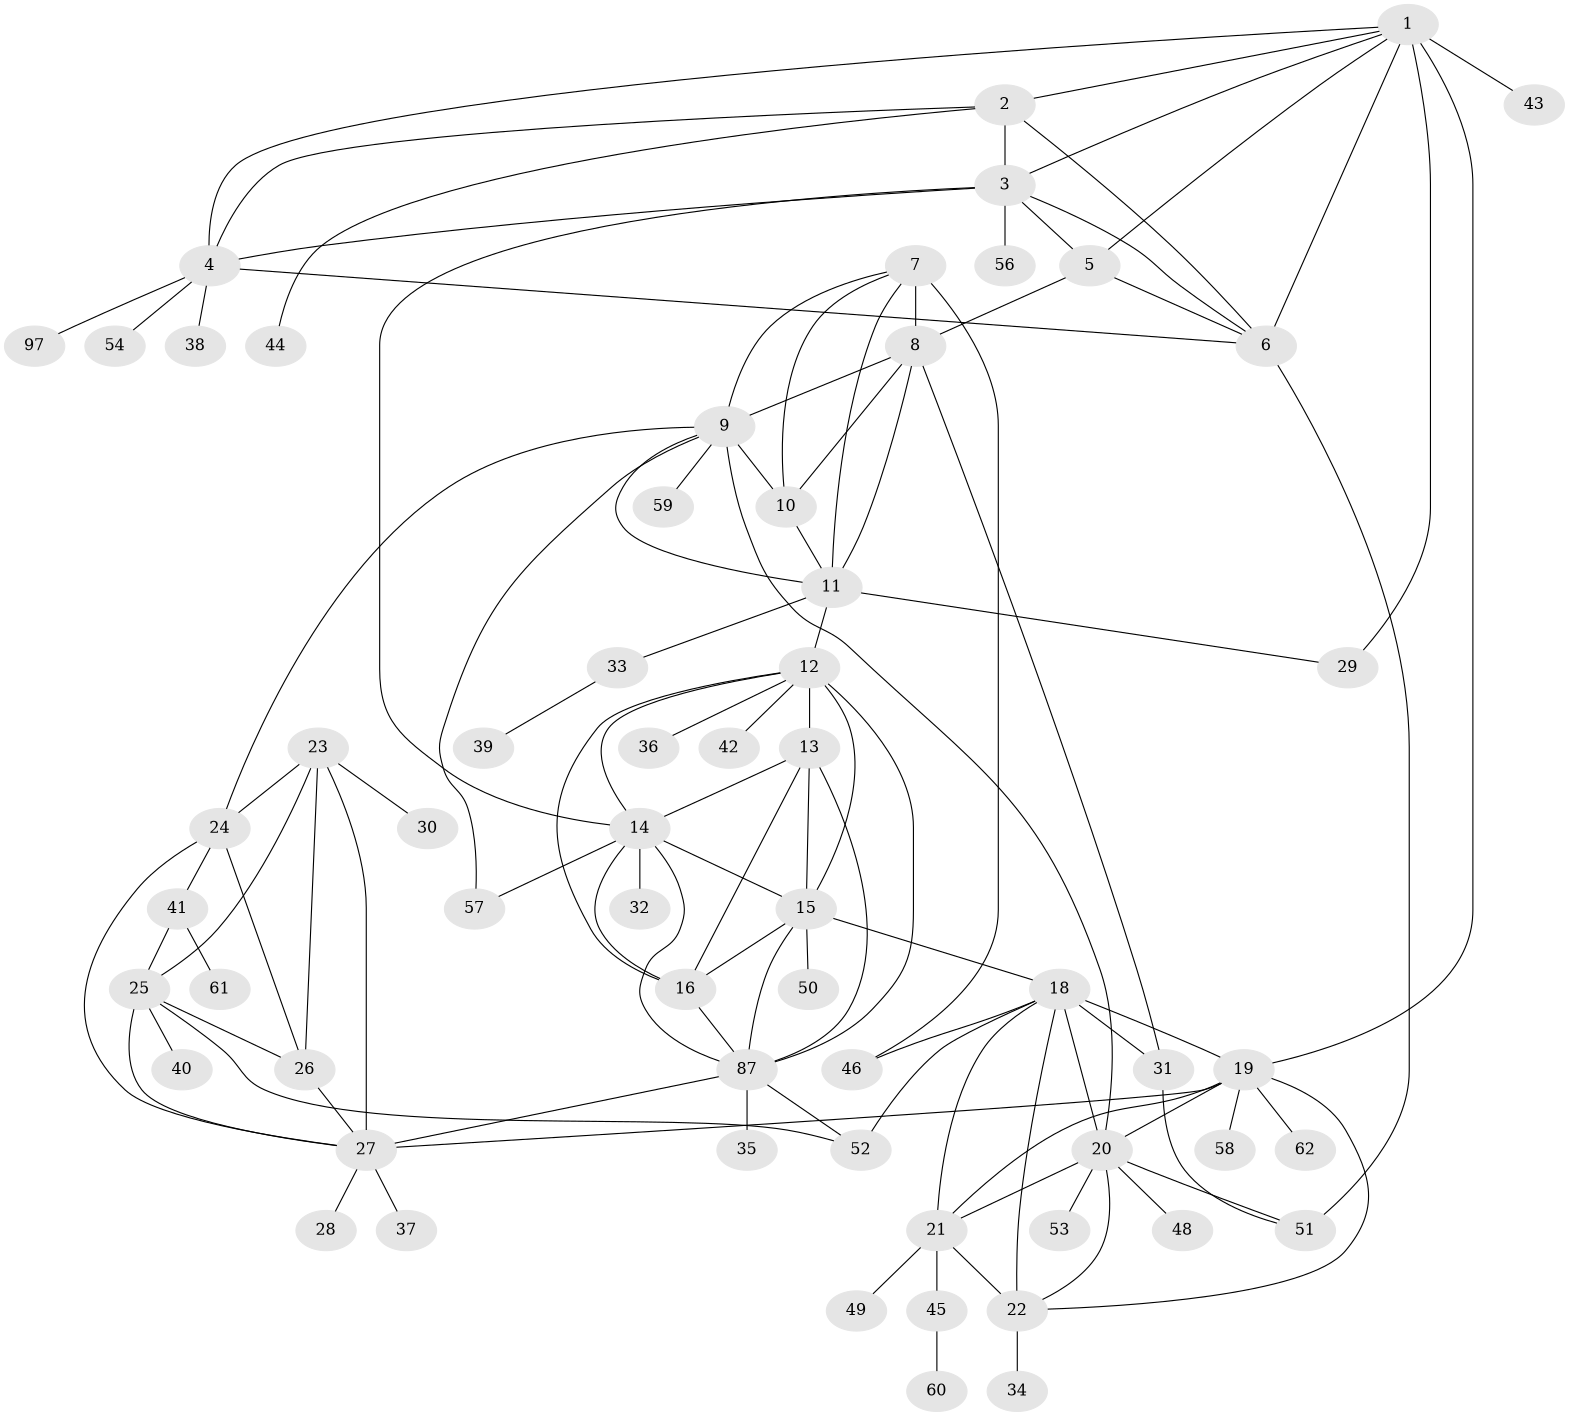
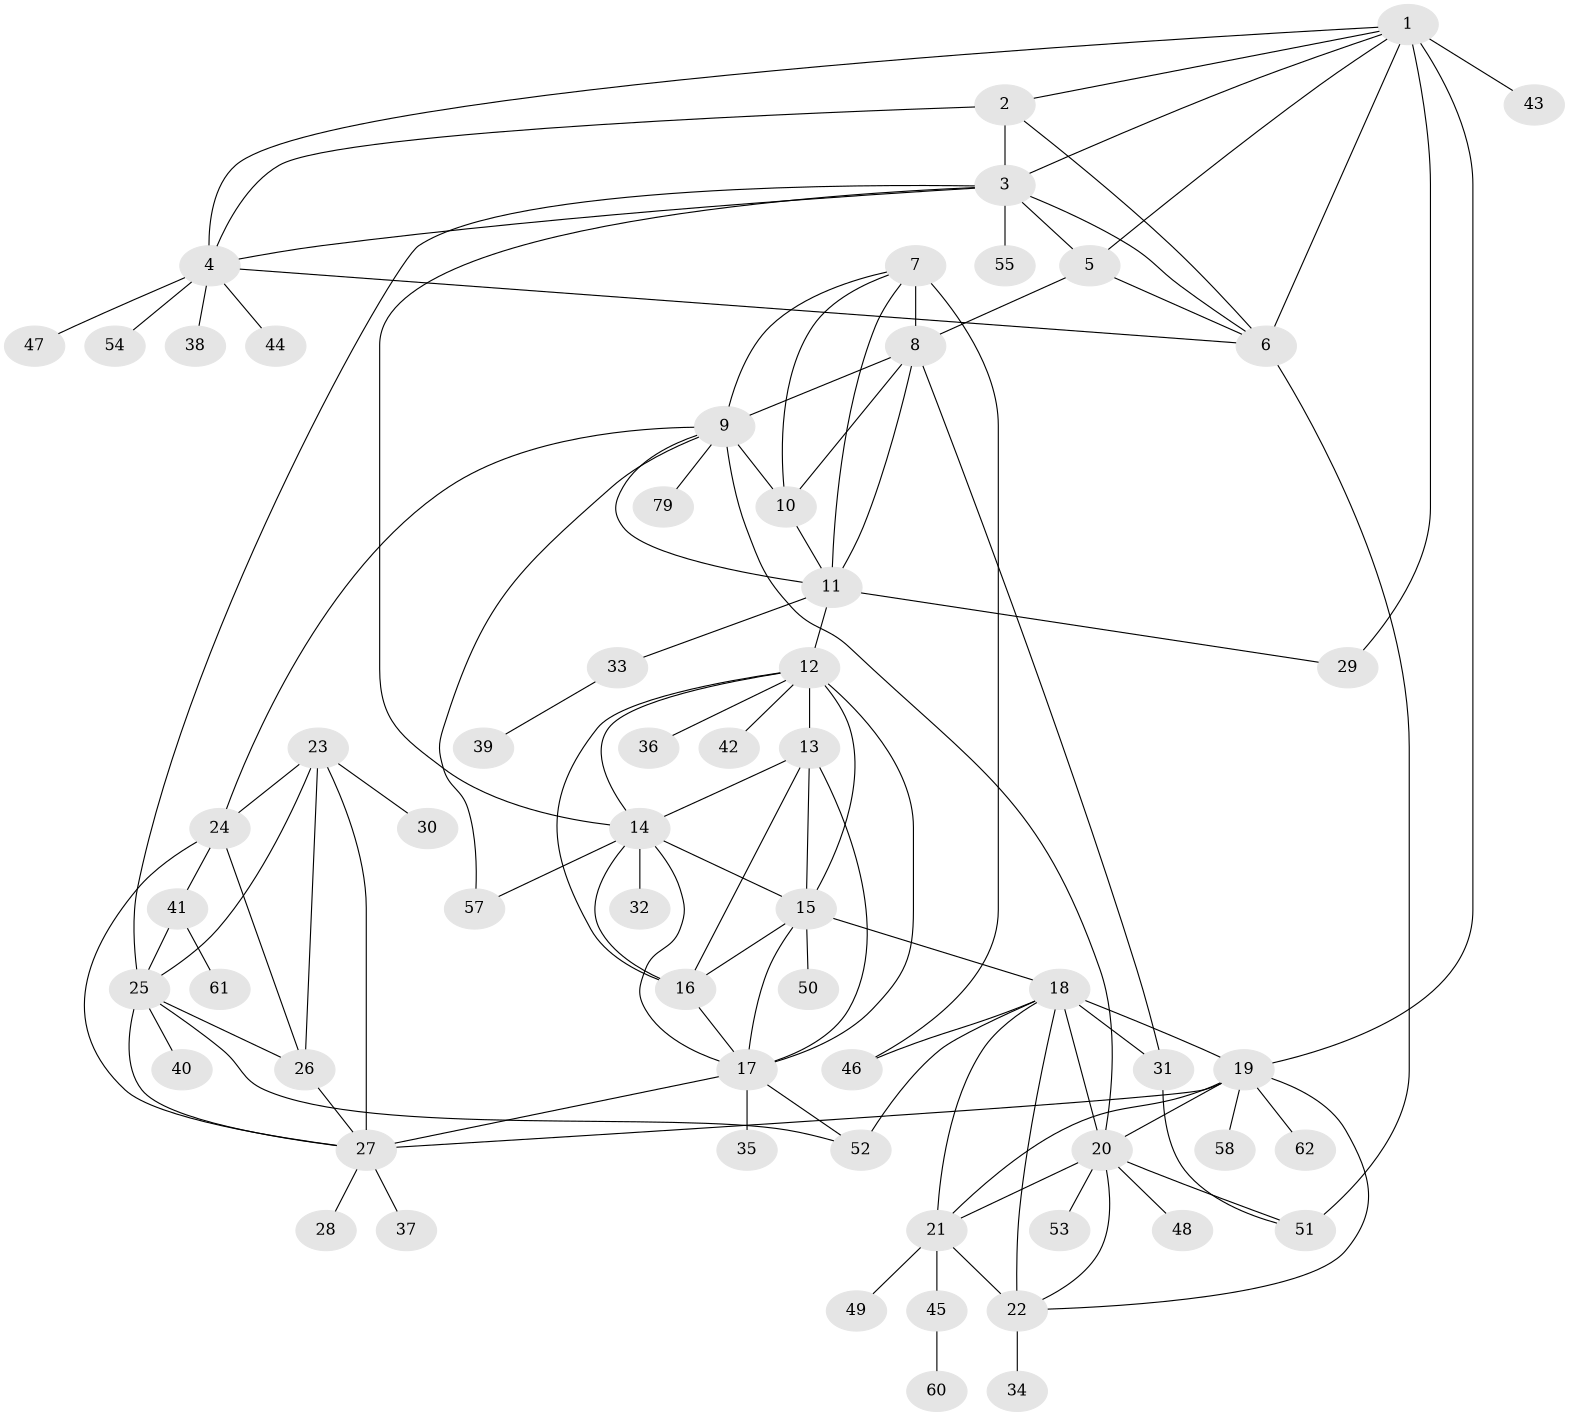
edge "2" -- "44": now "4" -- "44"
node "56": label "56" -> "55"
edge "3" -- "25": added
node "97": label "97" -> "47"
node "59": label "59" -> "79"
node "87": label "87" -> "17"
